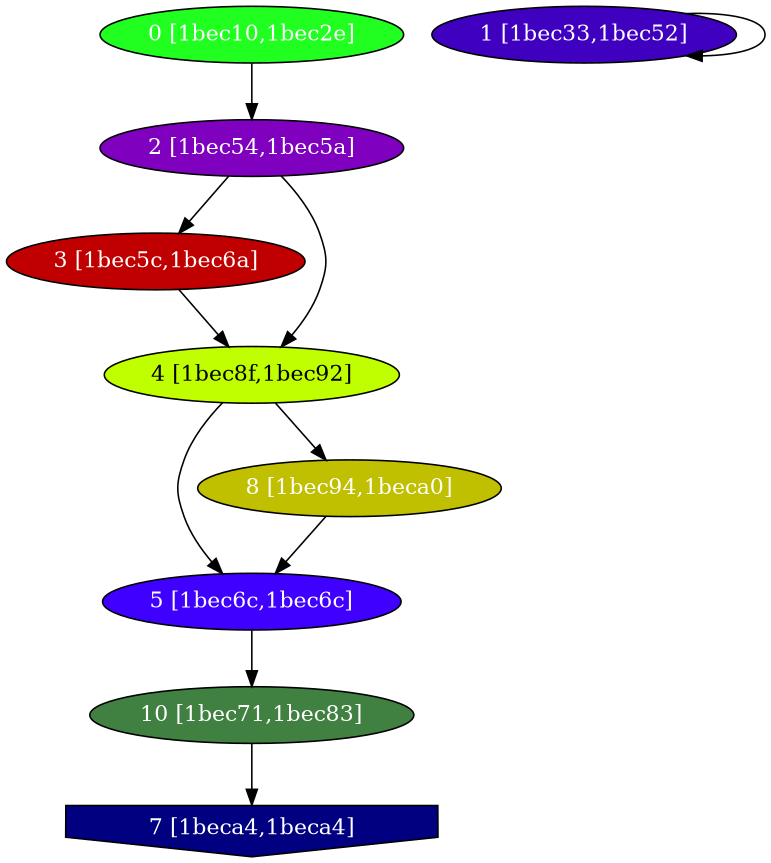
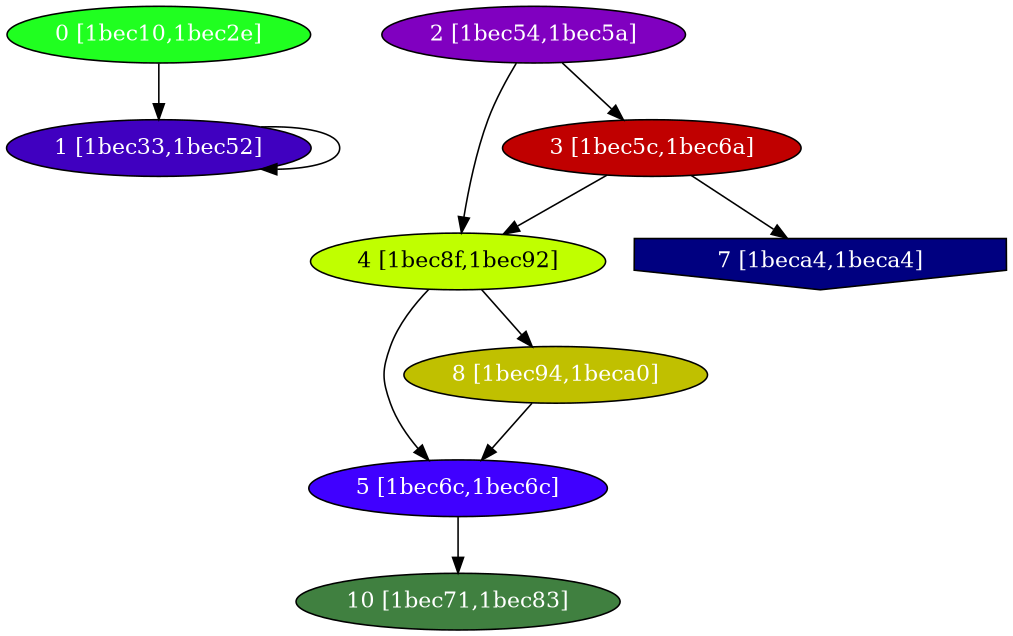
edge "0 [1bec10,1bec2e]" -> "2 [1bec54,1bec5a]": now "0 [1bec10,1bec2e]" -> "1 [1bec33,1bec52]"
edge "10 [1bec71,1bec83]" -> "7 [1beca4,1beca4]": now "3 [1bec5c,1bec6a]" -> "7 [1beca4,1beca4]"
